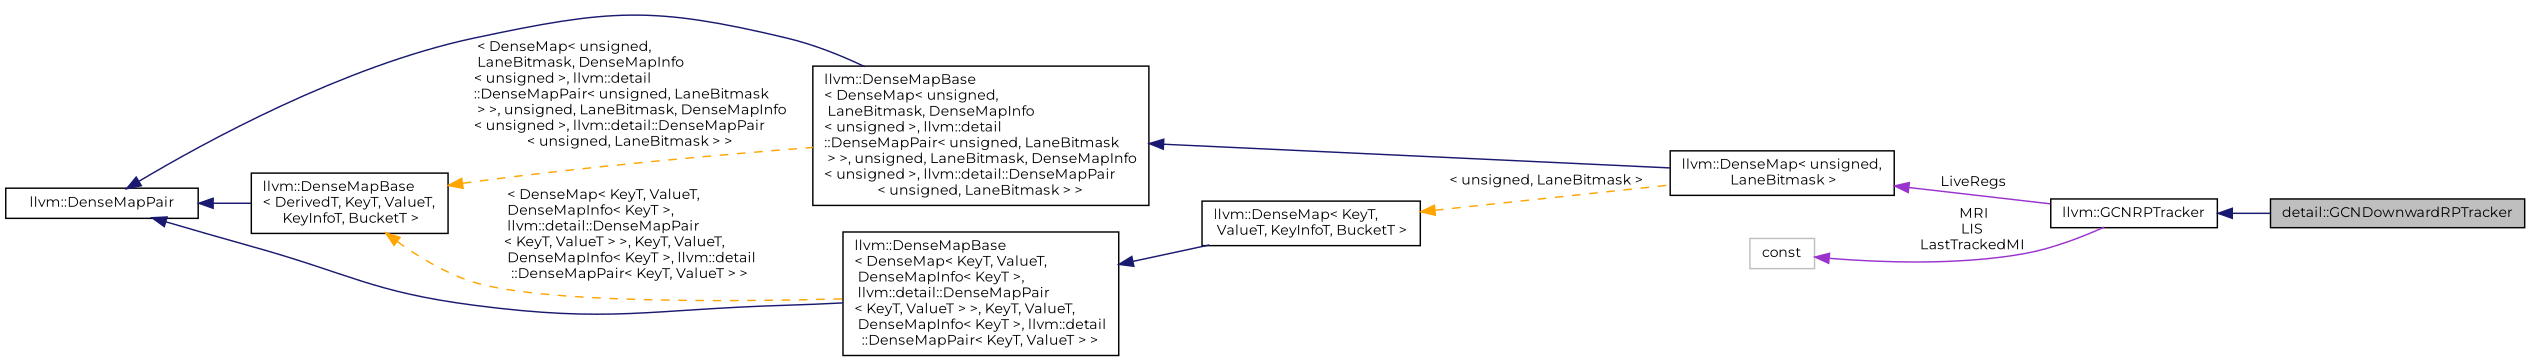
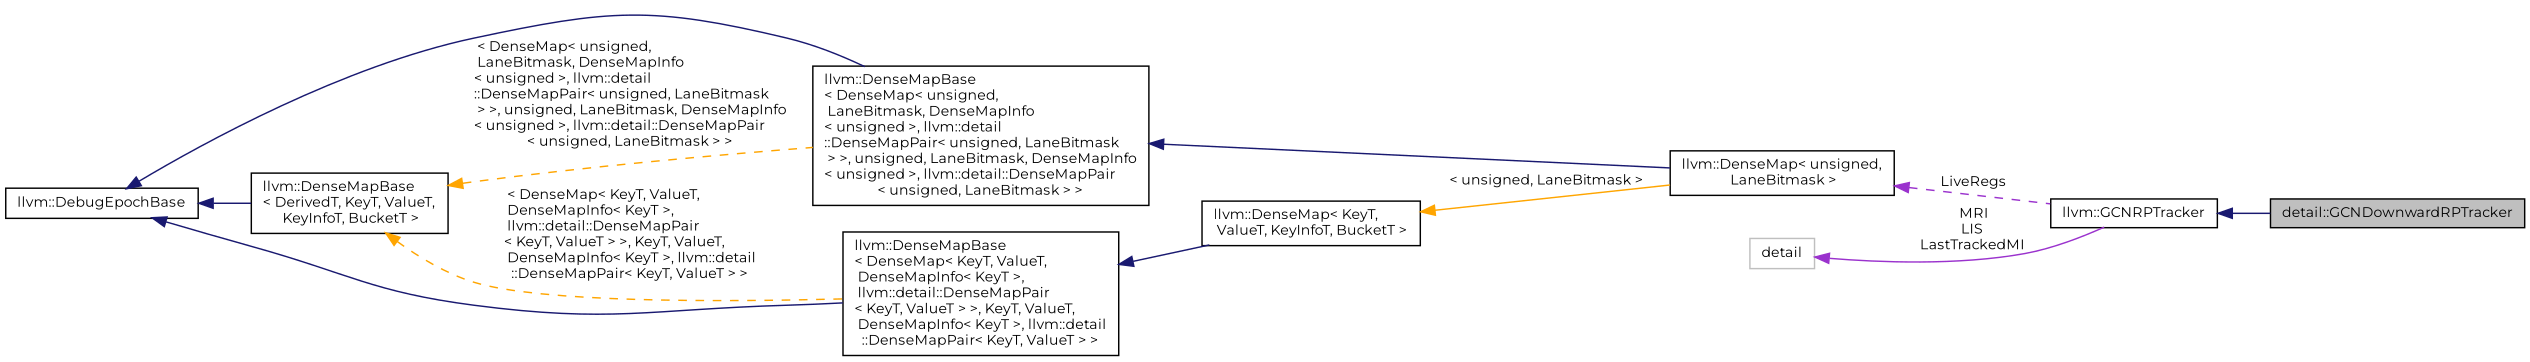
edge "llvm::GCNRPTracker" -> "llvm::DenseMap< unsigned, LaneBitmask >": style solid -> dashed
edge "llvm::DenseMap< unsigned, LaneBitmask >" -> "llvm::DenseMap< KeyT, ValueT, KeyInfoT, BucketT >": style dashed -> solid
node "llvm::DenseMapPair": label "llvm::DenseMapPair" -> "llvm::DebugEpochBase"
node "const": label "const" -> "detail"
